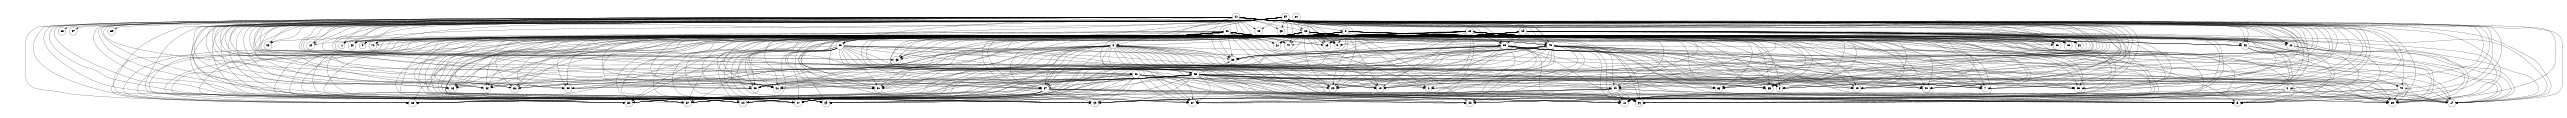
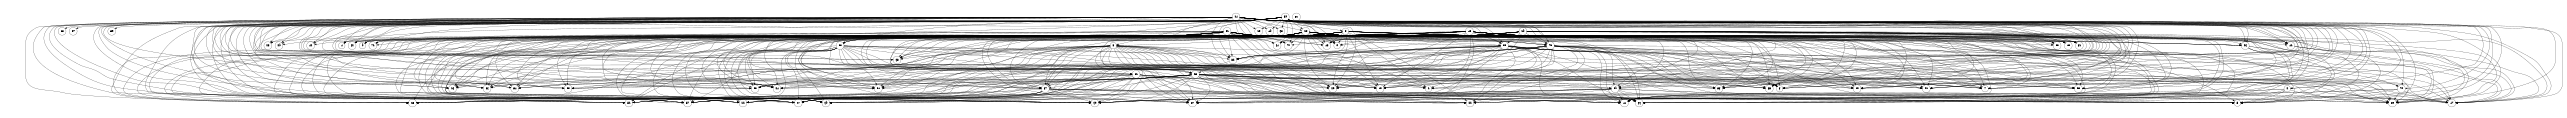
node "49": added
edge "19" -> "24": removed
node "29": added
edge "13" -> "32": reversed
edge "3" -> "60": added
edge "2" -> "47": removed
edge "11" -> "22": added
